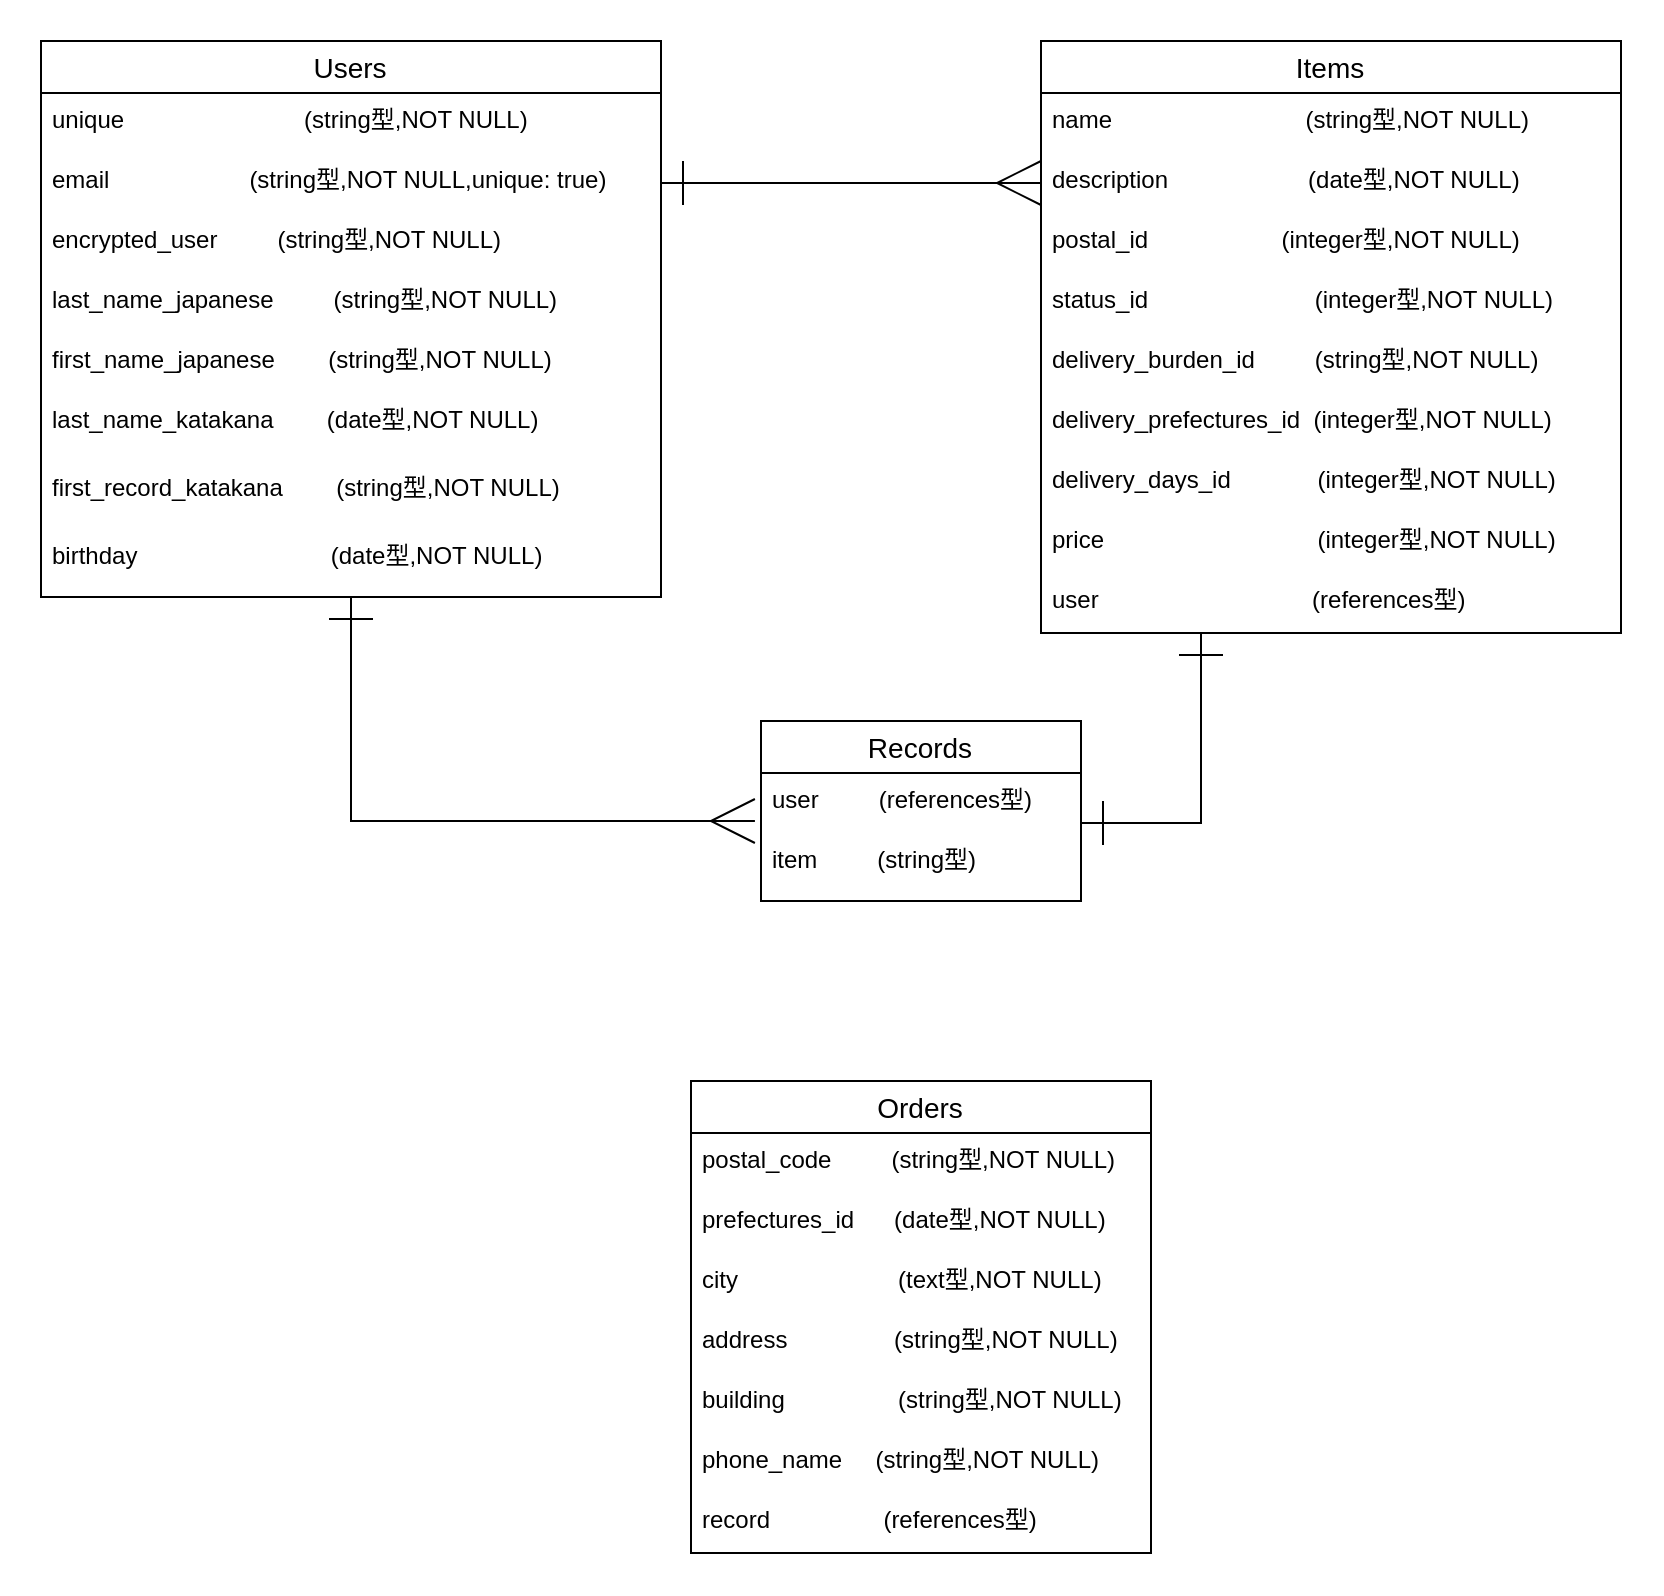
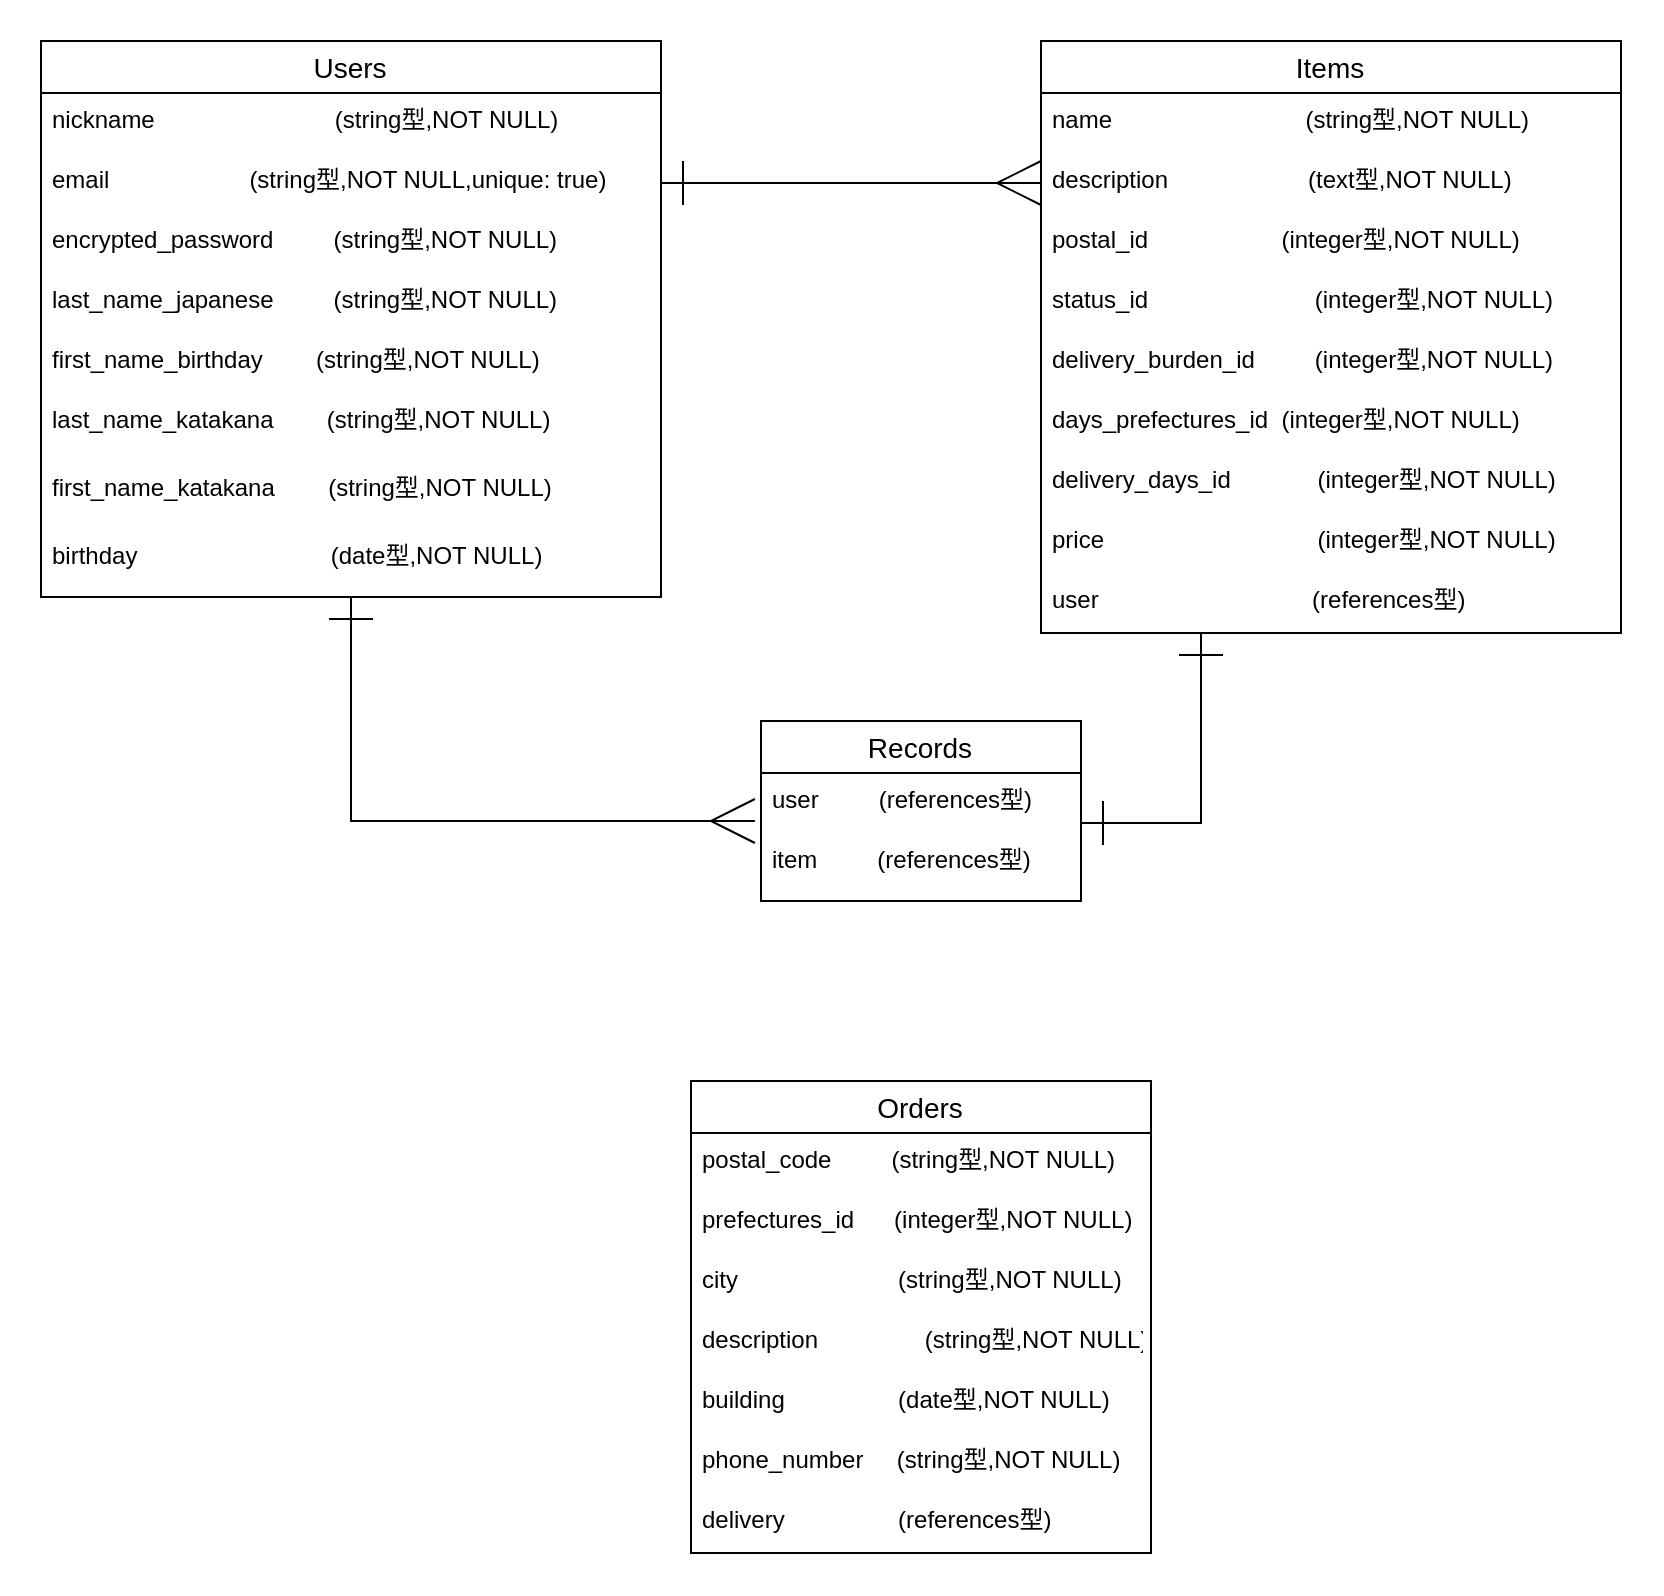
node "unique (string型,NOT NULL)": label "unique (string型,NOT NULL)" -> "nickname (string型,NOT NULL)"
node "description (date型,NOT NULL)": label "description (date型,NOT NULL)" -> "description (text型,NOT NULL)"
node "encrypted_user (string型,NOT NULL)": label "encrypted_user (string型,NOT NULL)" -> "encrypted_password (string型,NOT NULL)"
node "first_name_japanese (string型,NOT NULL)": label "first_name_japanese (string型,NOT NULL)" -> "first_name_birthday (string型,NOT NULL)"
node "delivery_burden_id (string型,NOT NULL)": label "delivery_burden_id (string型,NOT NULL)" -> "delivery_burden_id (integer型,NOT NULL)"
node "last_name_katakana (date型,NOT NULL)": label "last_name_katakana (date型,NOT NULL)" -> "last_name_katakana (string型,NOT NULL)"
node "delivery_prefectures_id (integer型,NOT NULL)": label "delivery_prefectures_id (integer型,NOT NULL)" -> "days_prefectures_id (integer型,NOT NULL)"
node "first_record_katakana (string型,NOT NULL)": label "first_record_katakana (string型,NOT NULL)" -> "first_name_katakana (string型,NOT NULL)"
node "item (string型)": label "item (string型)" -> "item (references型)"
node "prefectures_id (date型,NOT NULL)": label "prefectures_id (date型,NOT NULL)" -> "prefectures_id (integer型,NOT NULL)"
node "city (text型,NOT NULL)": label "city (text型,NOT NULL)" -> "city (string型,NOT NULL)"
node "address (string型,NOT NULL)": label "address (string型,NOT NULL)" -> "description (string型,NOT NULL)"
node "building (string型,NOT NULL)": label "building (string型,NOT NULL)" -> "building (date型,NOT NULL)"
node "phone_name (string型,NOT NULL)": label "phone_name (string型,NOT NULL)" -> "phone_number (string型,NOT NULL)"
node "record (references型)": label "record (references型)" -> "delivery (references型)"
